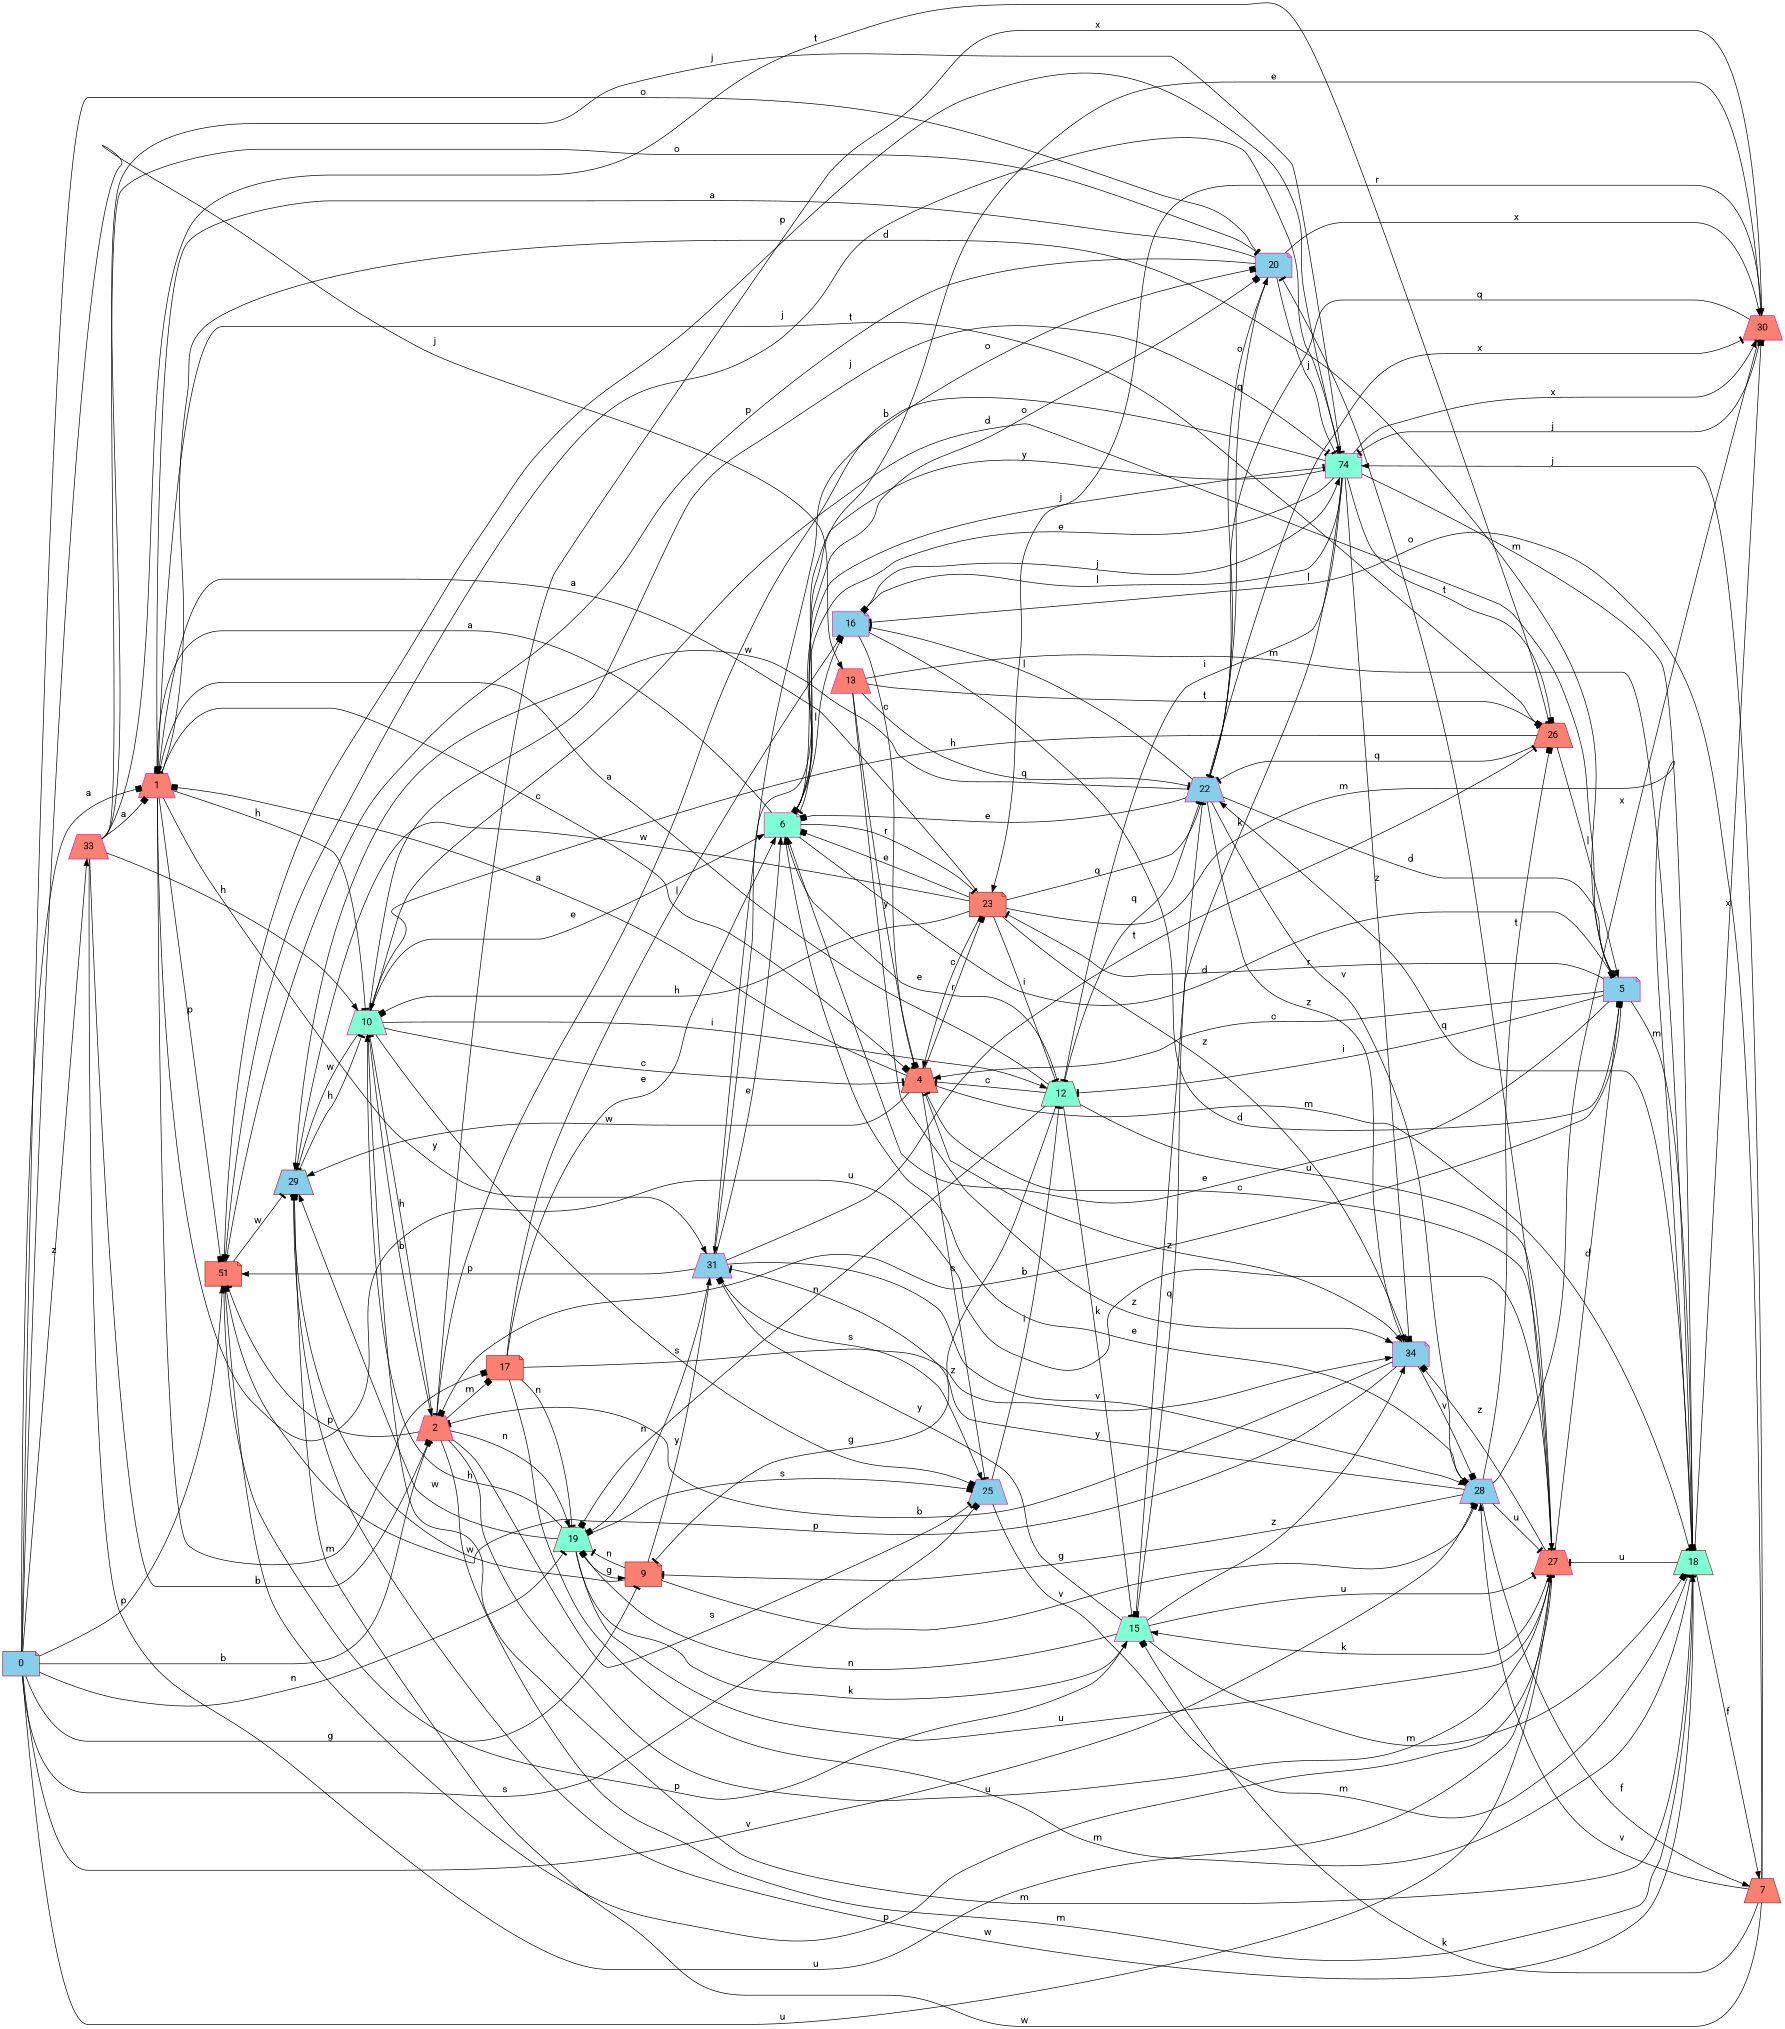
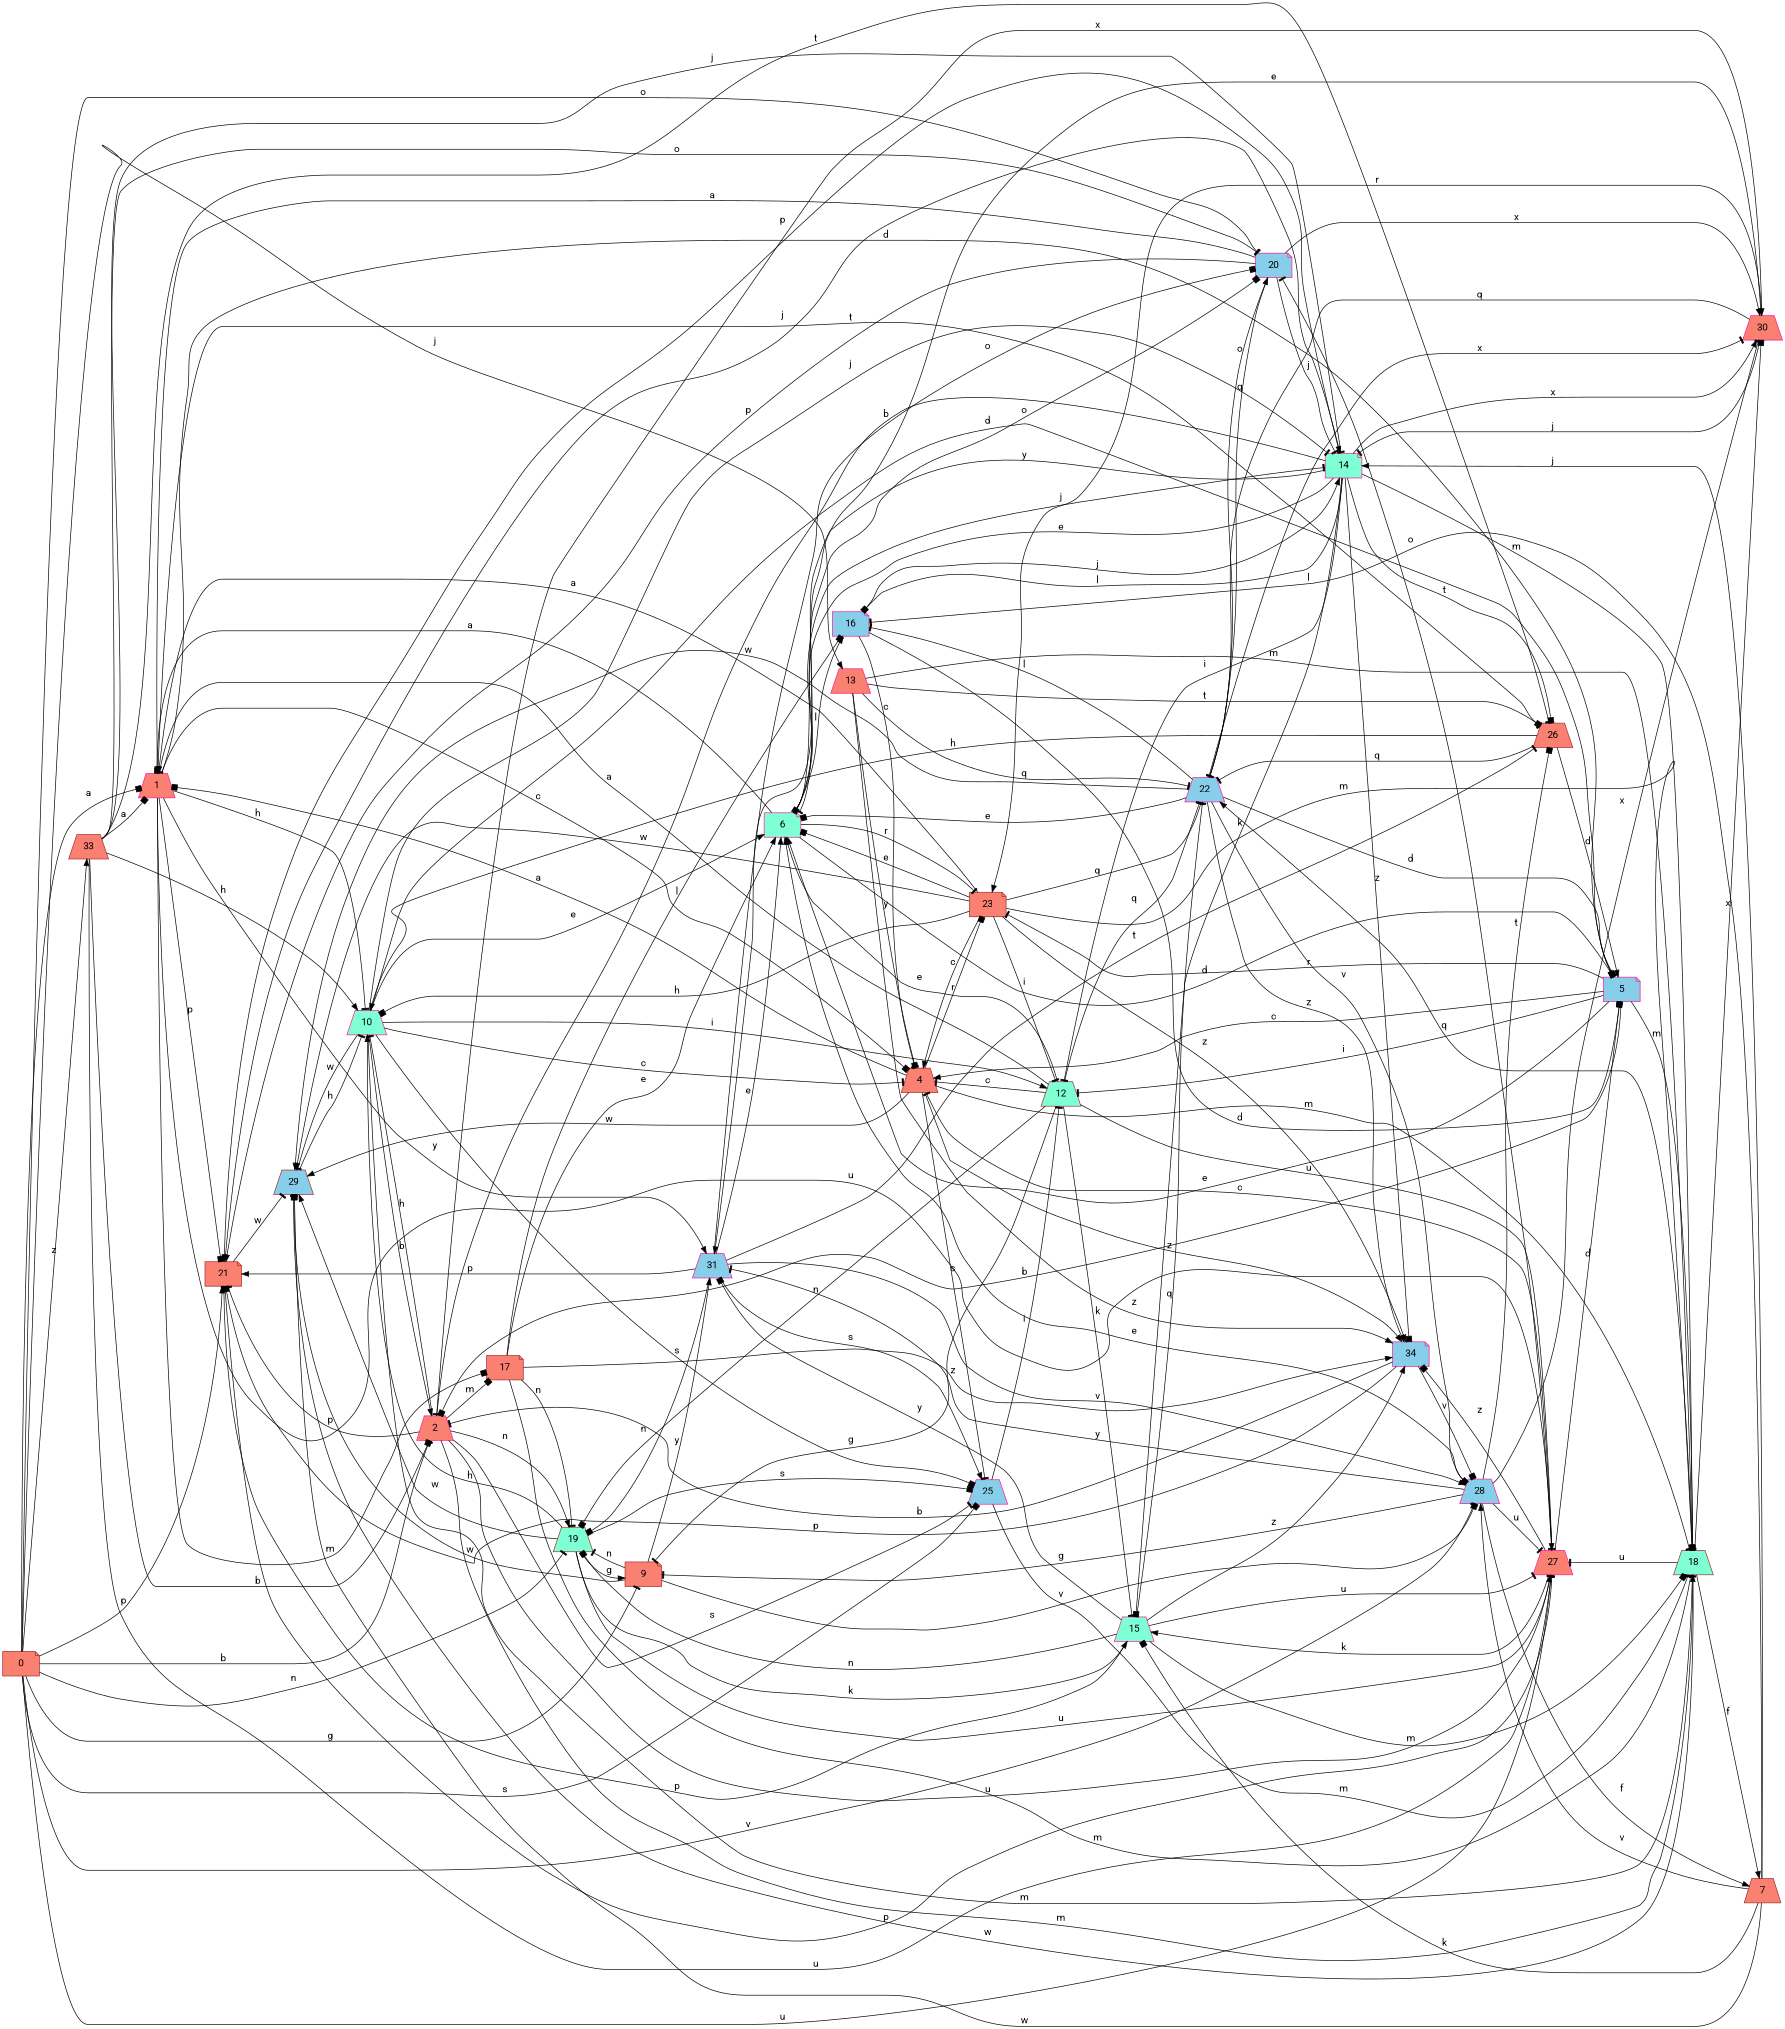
node "74": label "74" -> "14"
edge "26" -> "5": label "l" -> "d"
node "33": color deeppink -> brown
node "51": label "51" -> "21"
node "0": fillcolor skyblue -> salmon
